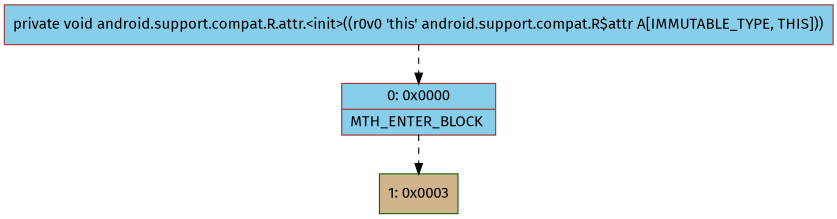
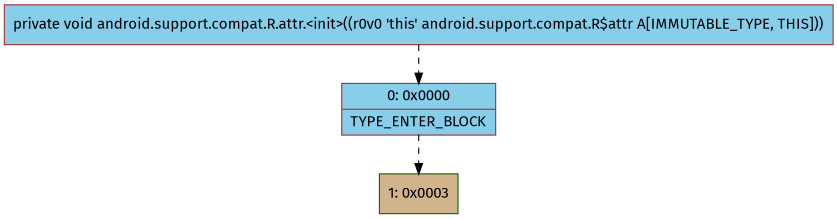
node "0: 0x0000": text "MTH_ENTER_BLOCK" -> "TYPE_ENTER_BLOCK"
